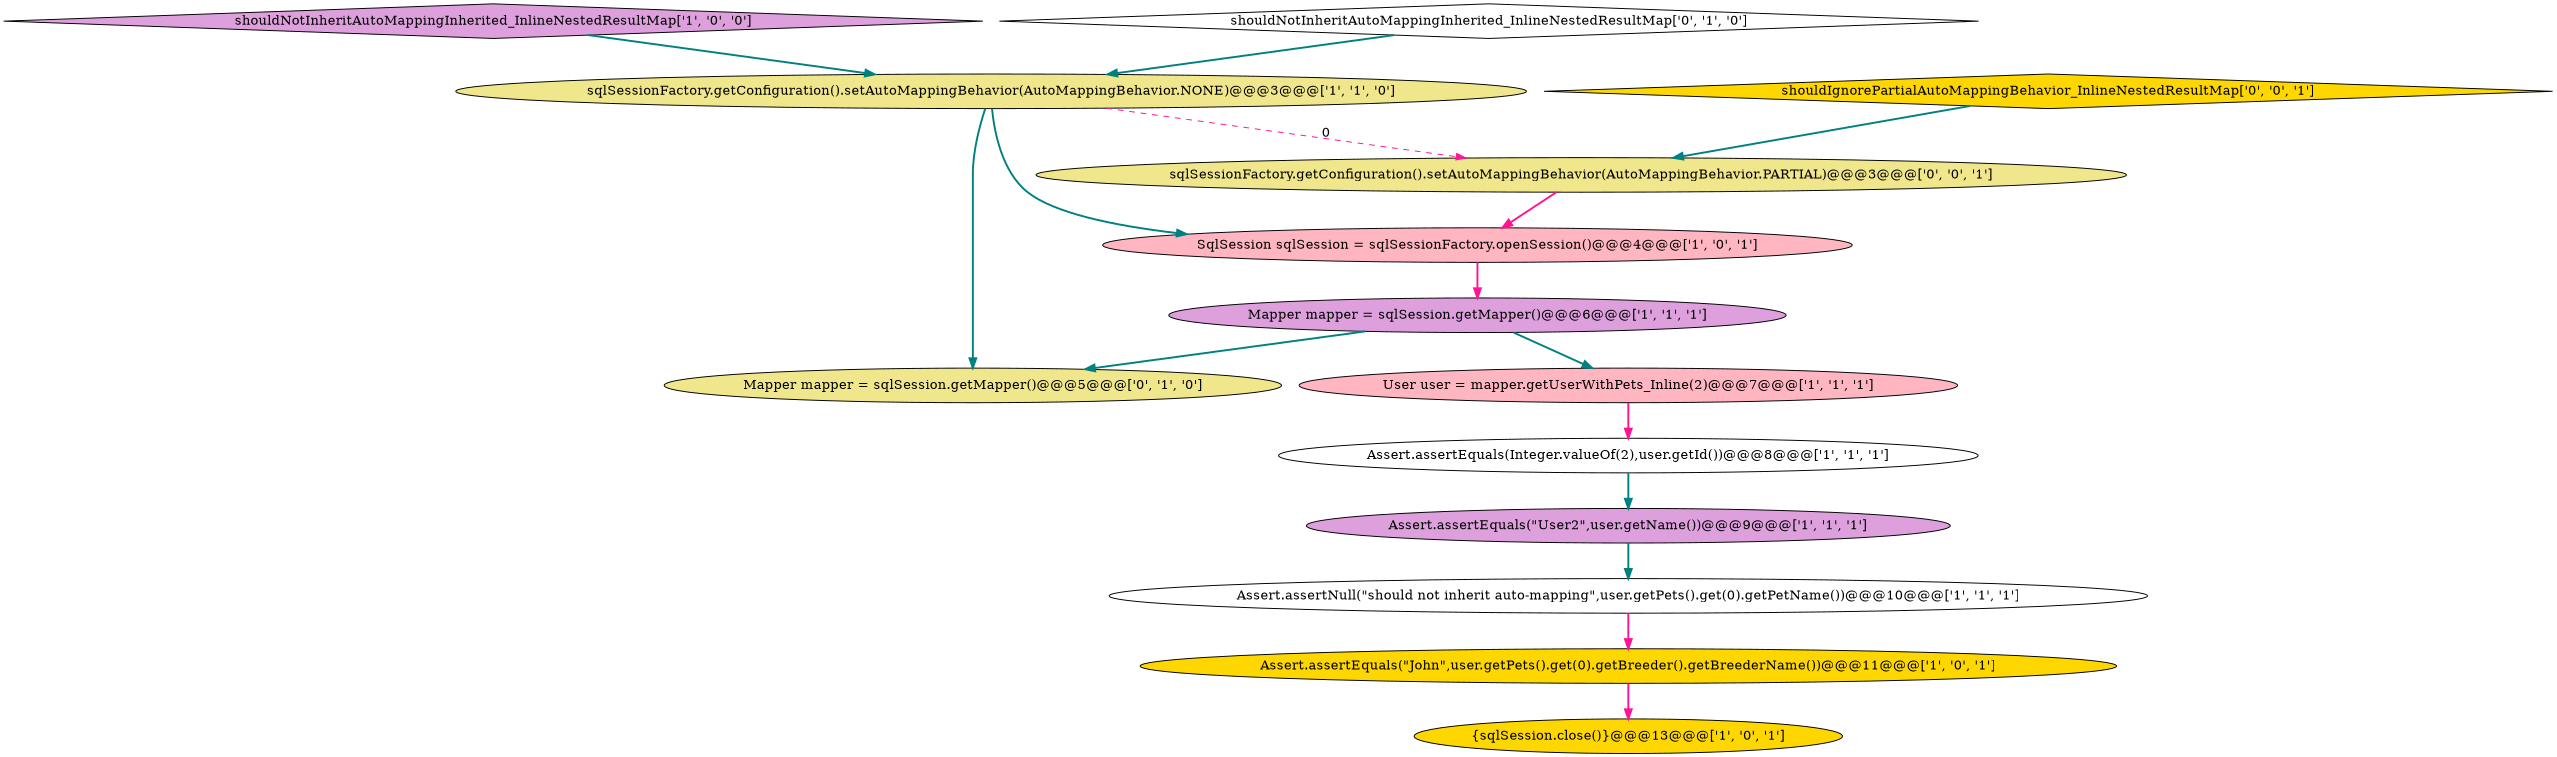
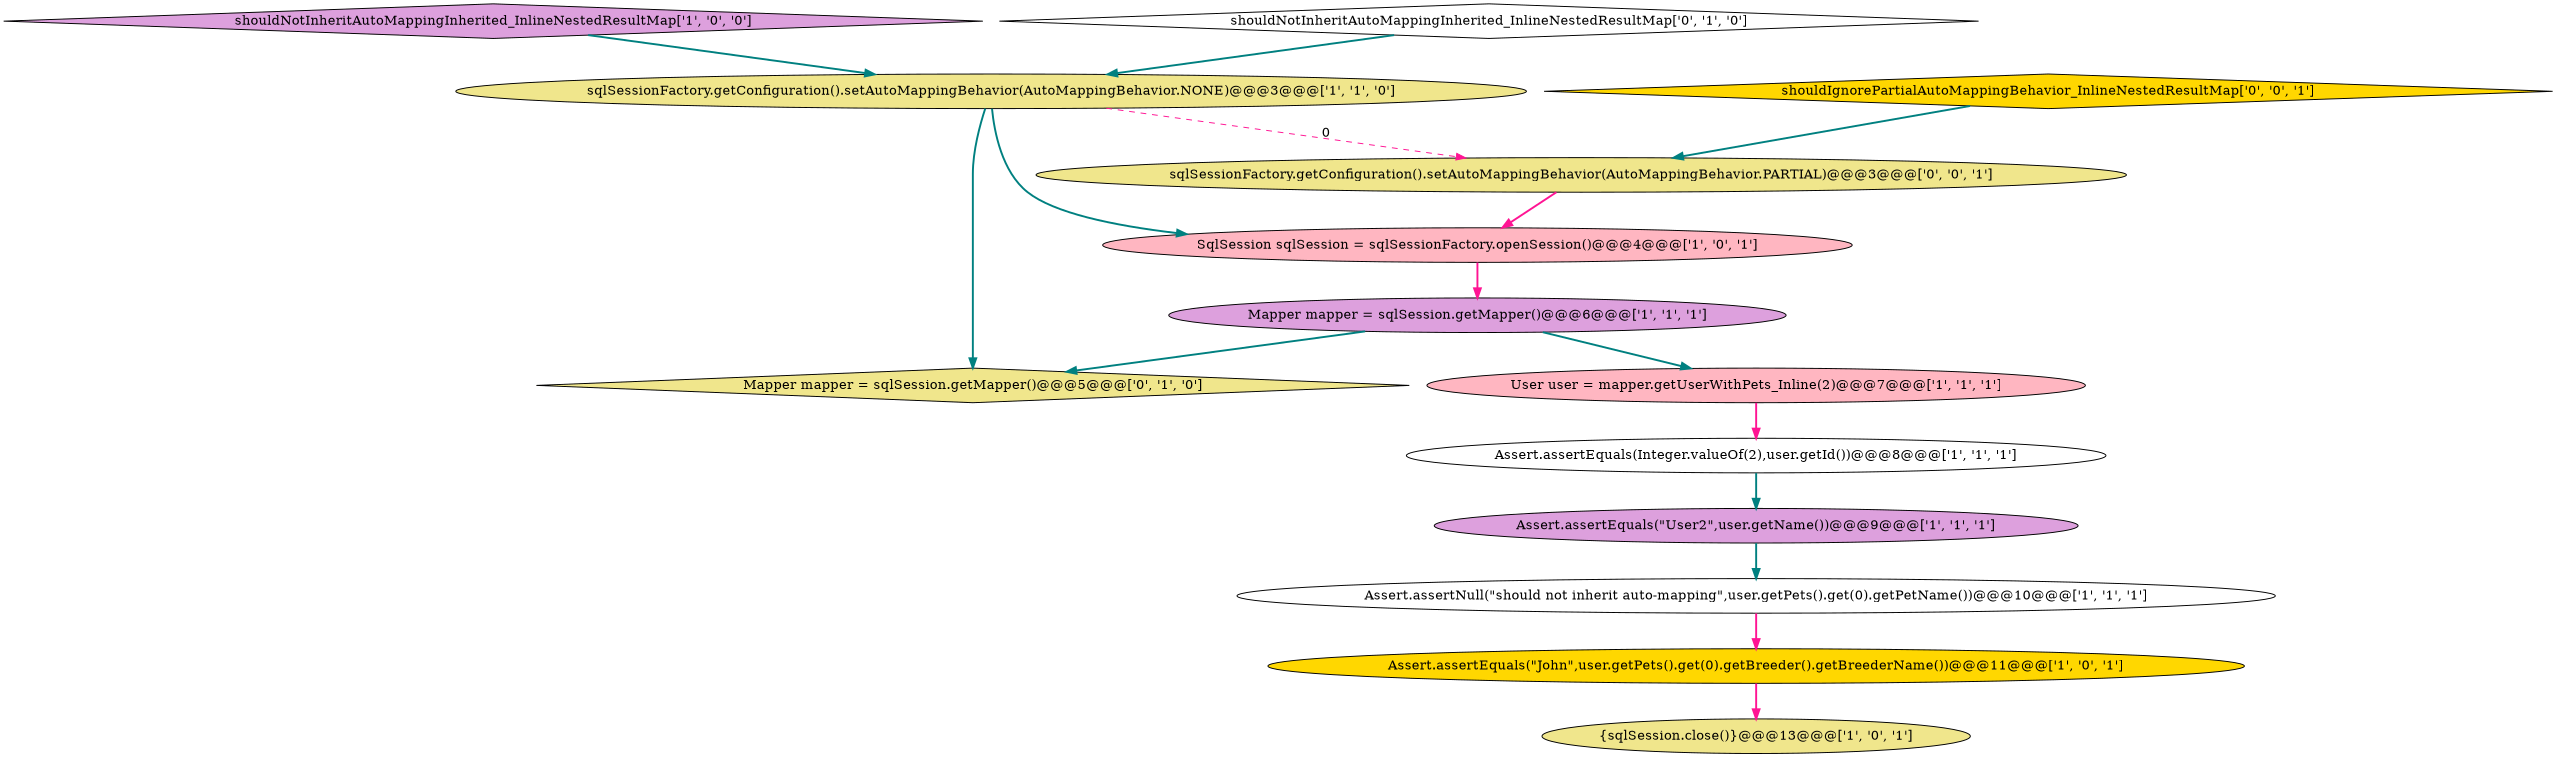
node "Mapper mapper = sqlSession.getMapper()@@@5@@@['0', '1', '0']": shape ellipse -> diamond
node "{sqlSession.close()}@@@13@@@['1', '0', '1']": fillcolor gold -> khaki
